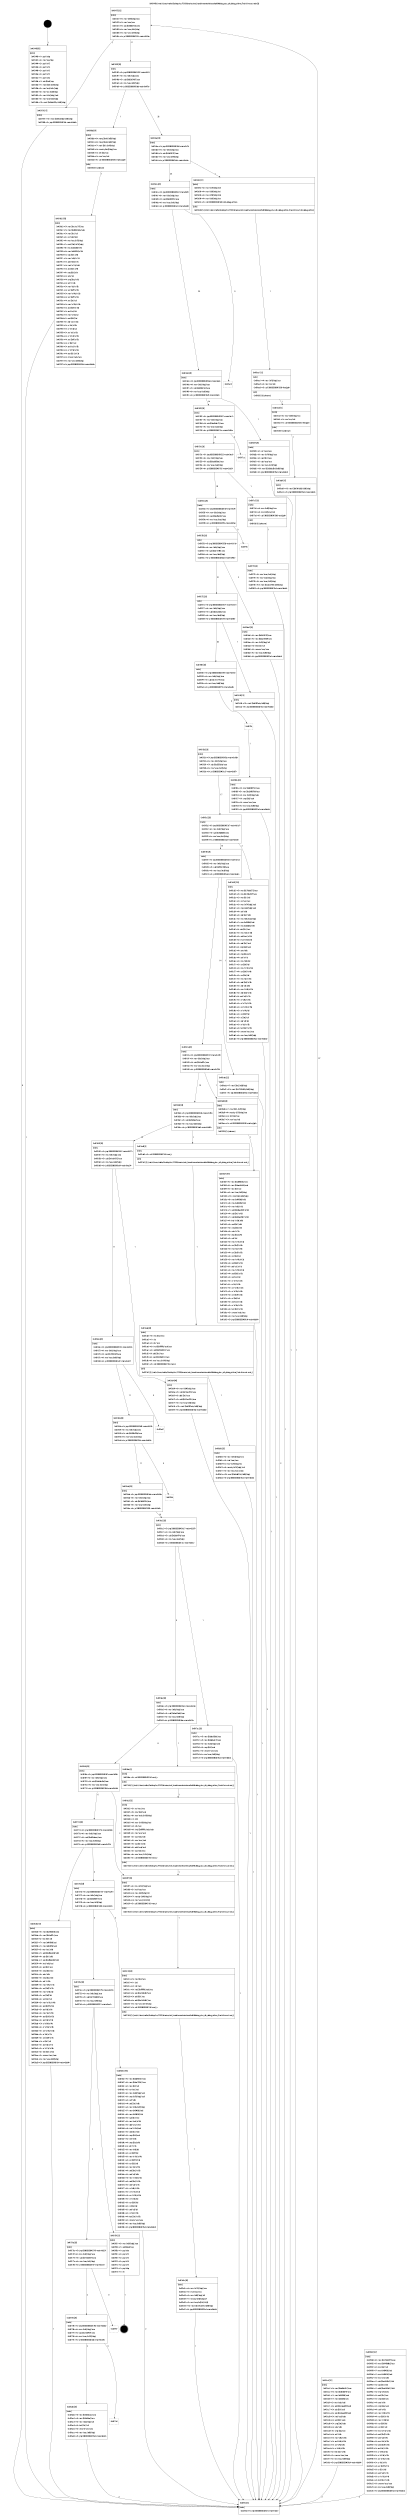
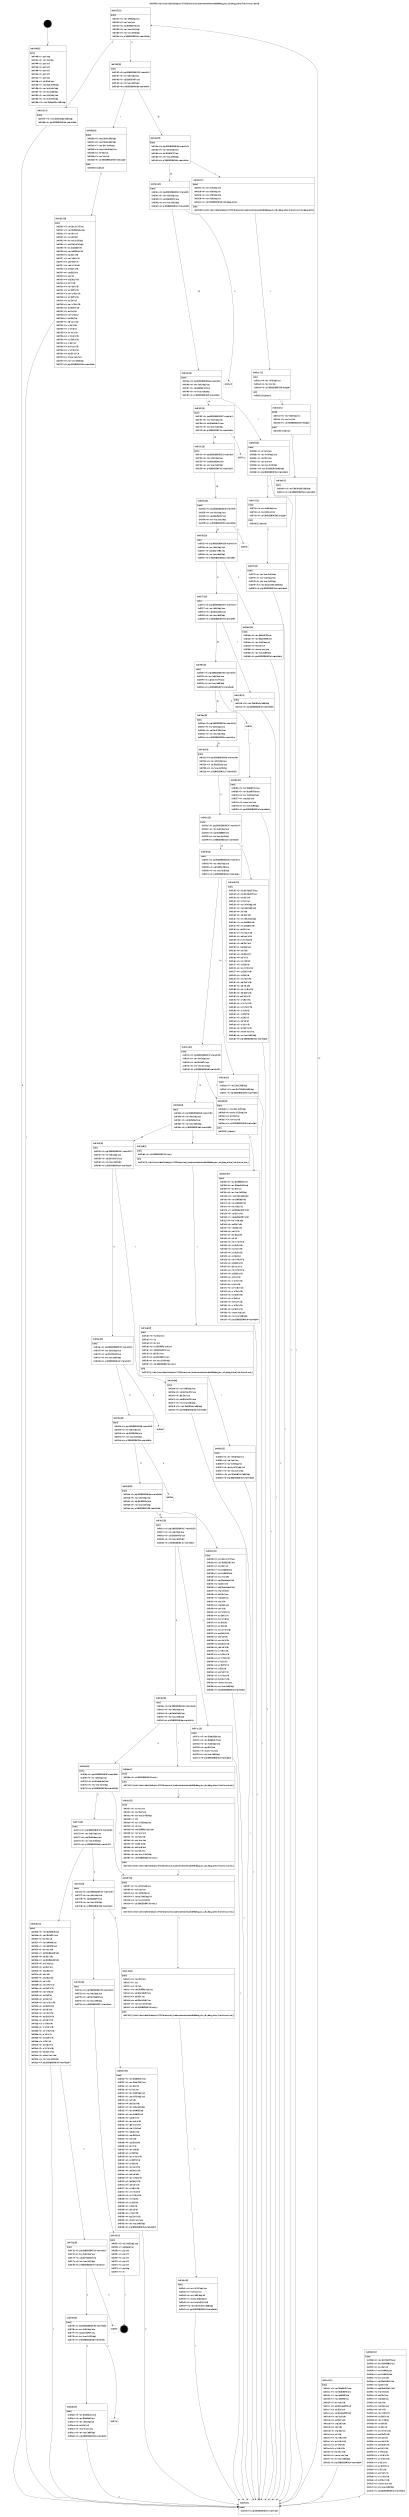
edge "0x40151e [28]" -> "0x4017e5 [13]": now "0x401b29 [28]" -> "0x4017e5 [13]"
node "0x4015aa [28]": added
node "0x401828 [147]": added
edge "0x40174e [28]" -> "0x40176a [28]": now "0x401b45 [147]" -> "0x40176a [28]"
